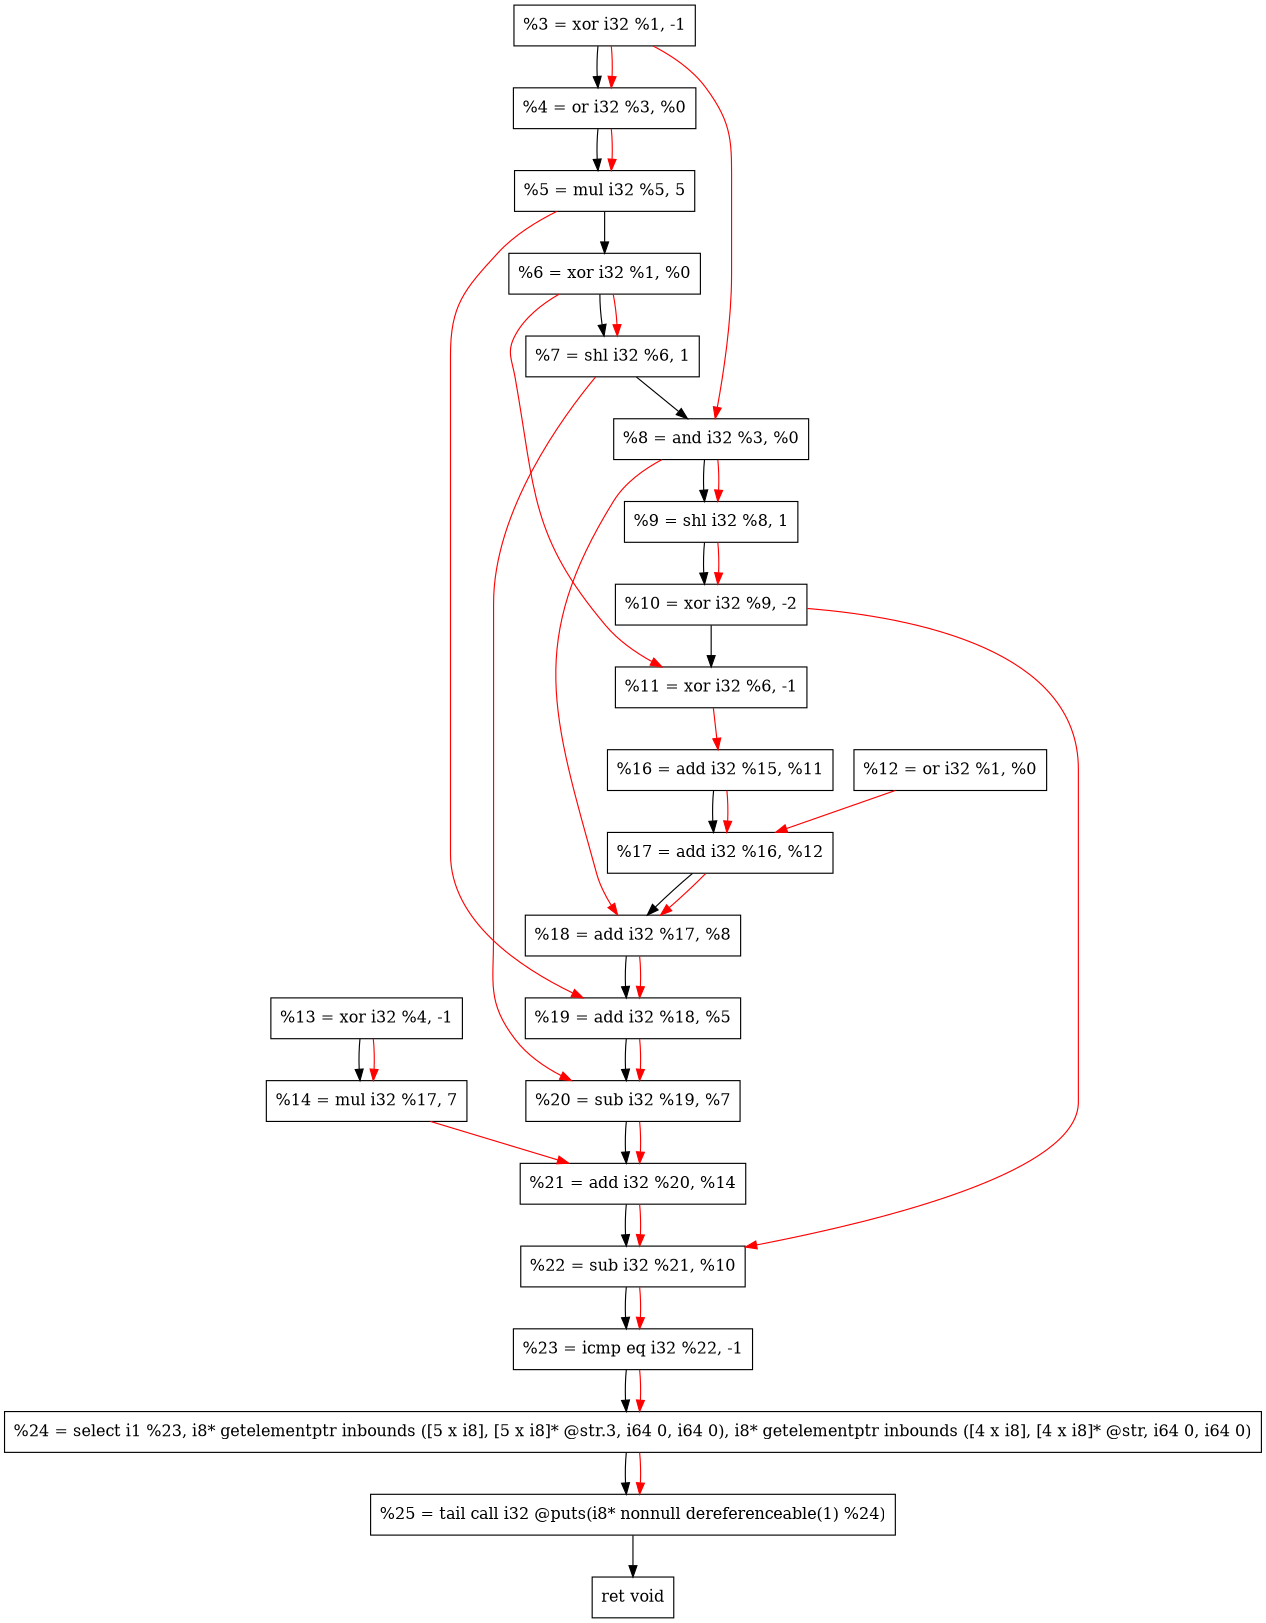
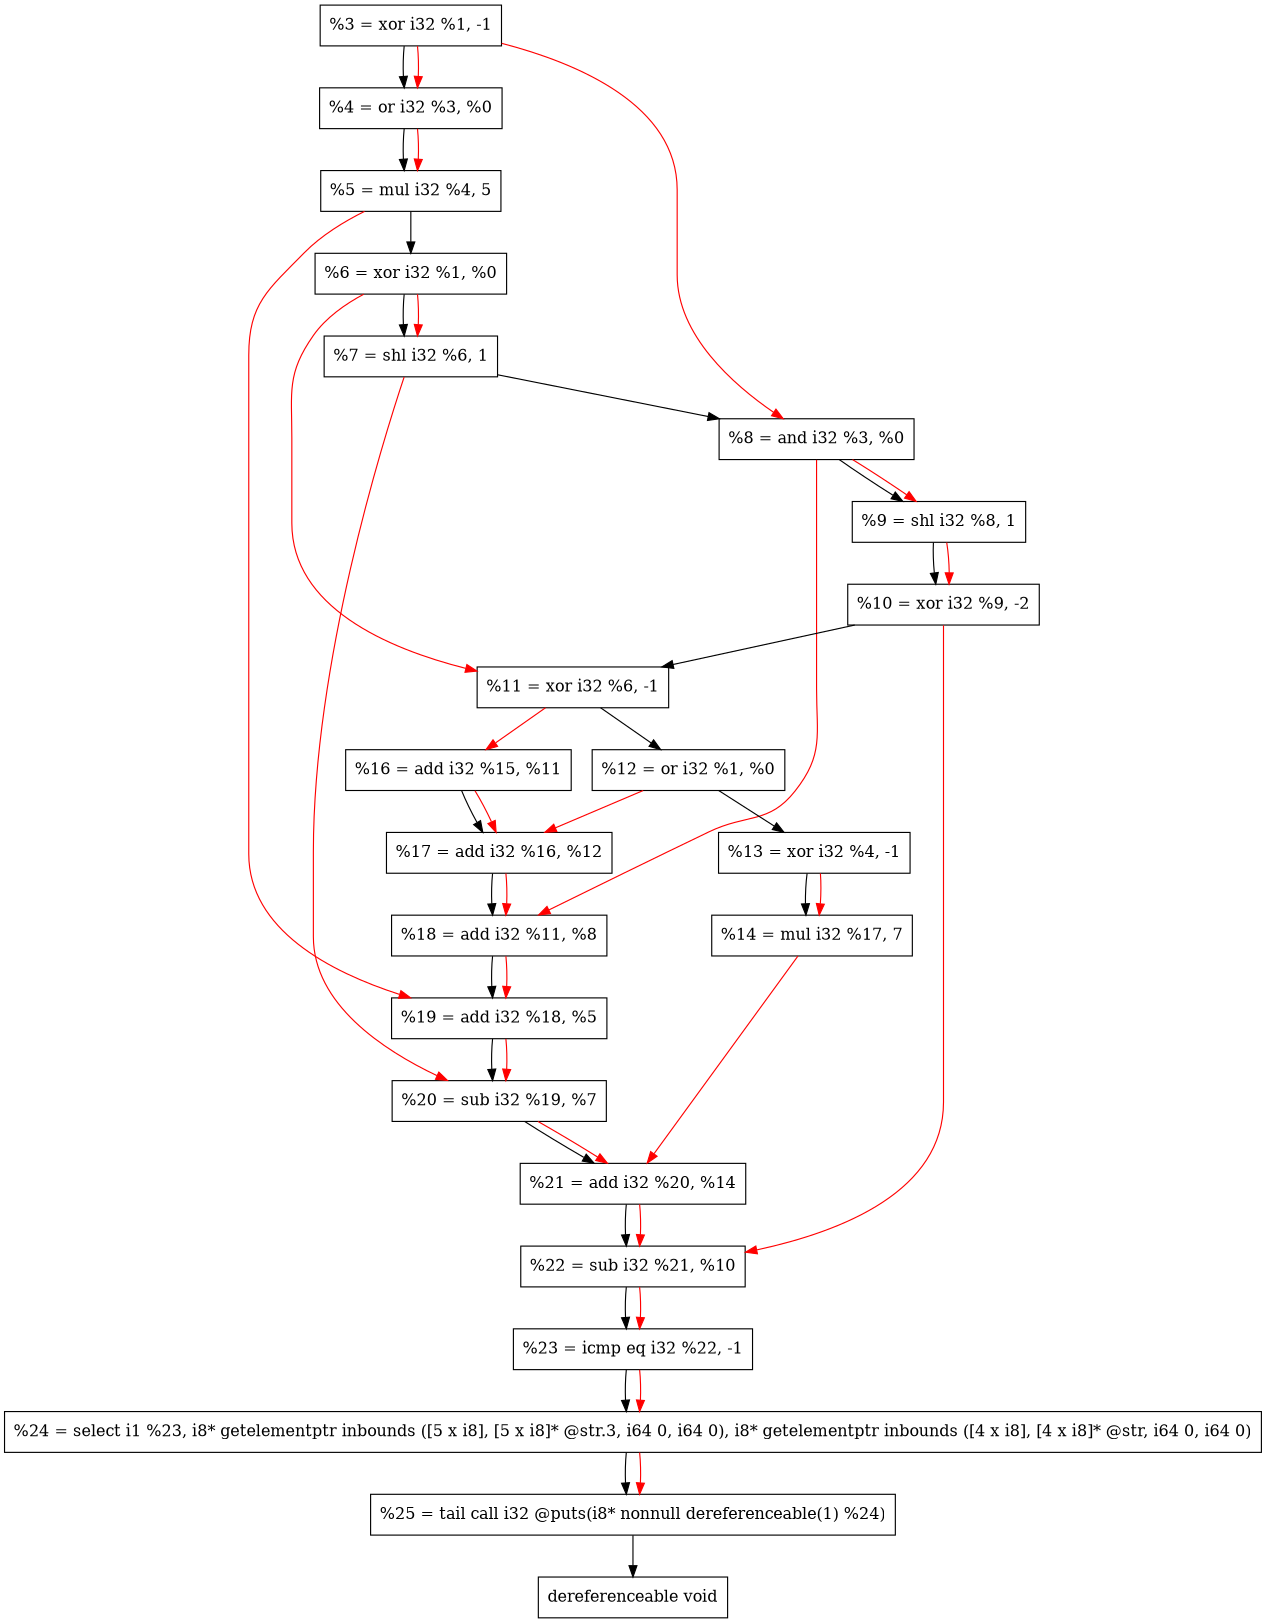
node "%5 = mul i32 %5, 5": label "%5 = mul i32 %5, 5" -> "%5 = mul i32 %4, 5"
edge "%11 = xor i32 %6, -1" -> "%12 = or i32 %1, %0": added
edge "%12 = or i32 %1, %0" -> "%13 = xor i32 %4, -1": added
node "%18 = add i32 %17, %8": label "%18 = add i32 %17, %8" -> "%18 = add i32 %11, %8"
node "ret void": label "ret void" -> "dereferenceable void"
